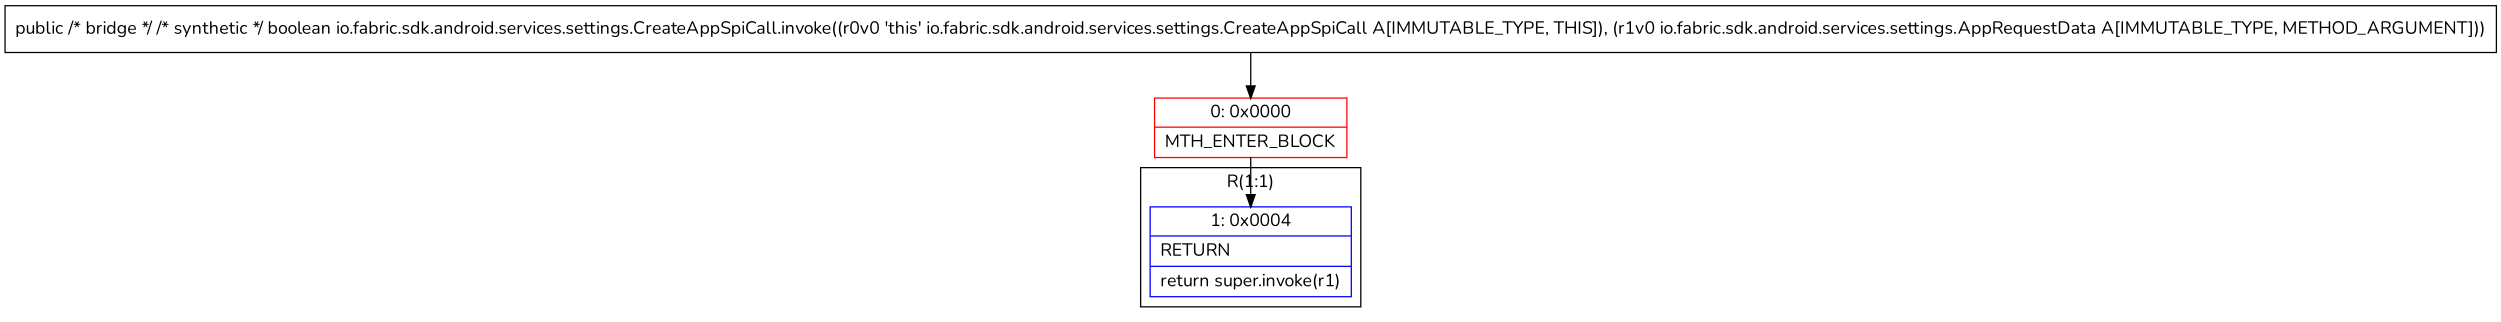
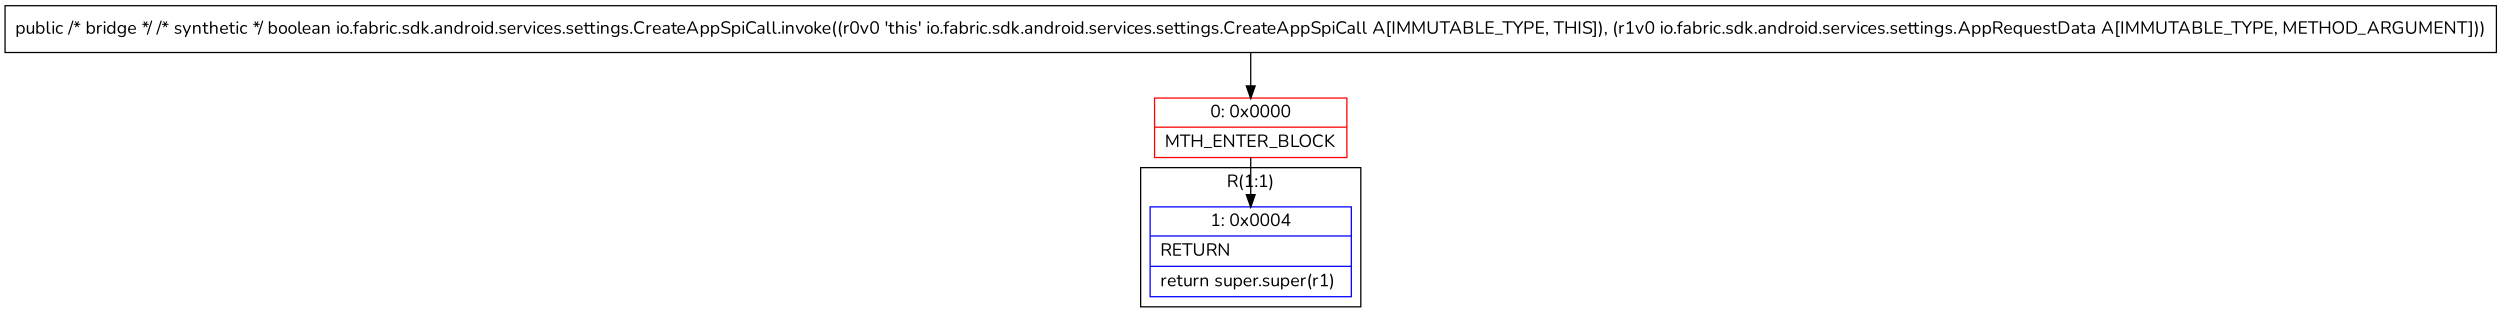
node "1: 0x0004": text "return super.invoke(r1)" -> "return super.super(r1)"
